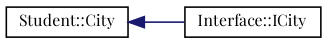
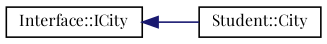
edge "Interface::ICity" -> "Student::City": reversed
